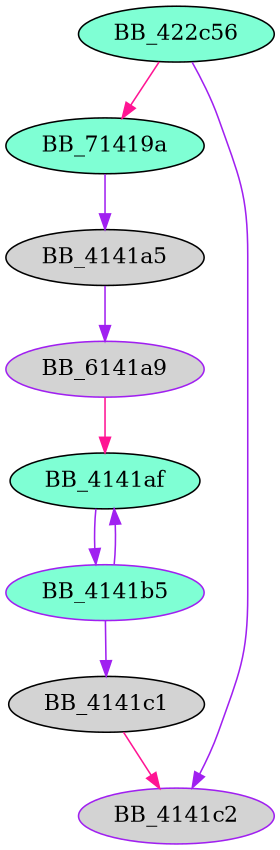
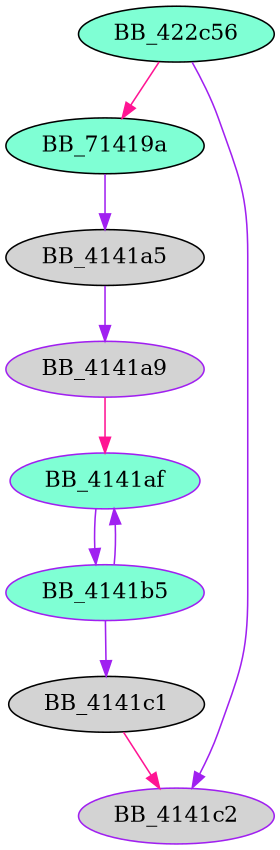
node "BB_6141a9": label "BB_6141a9" -> "BB_4141a9"
node "BB_4141af": color black -> purple
